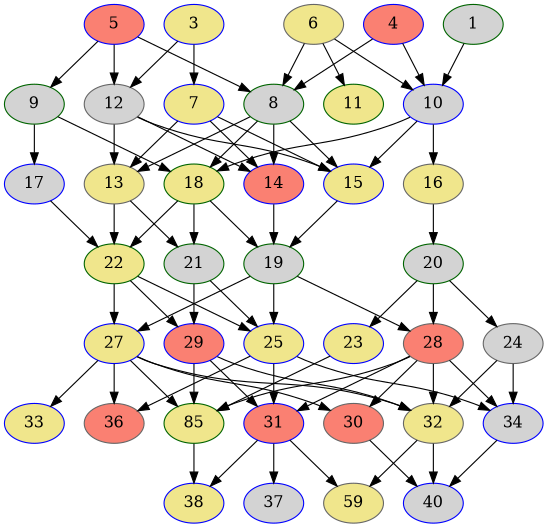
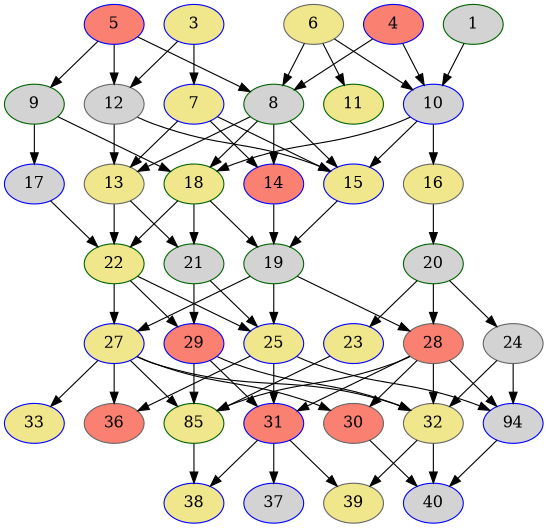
edge "12" -> "14": removed
node "34": label "34" -> "94"
node "59": label "59" -> "39"
